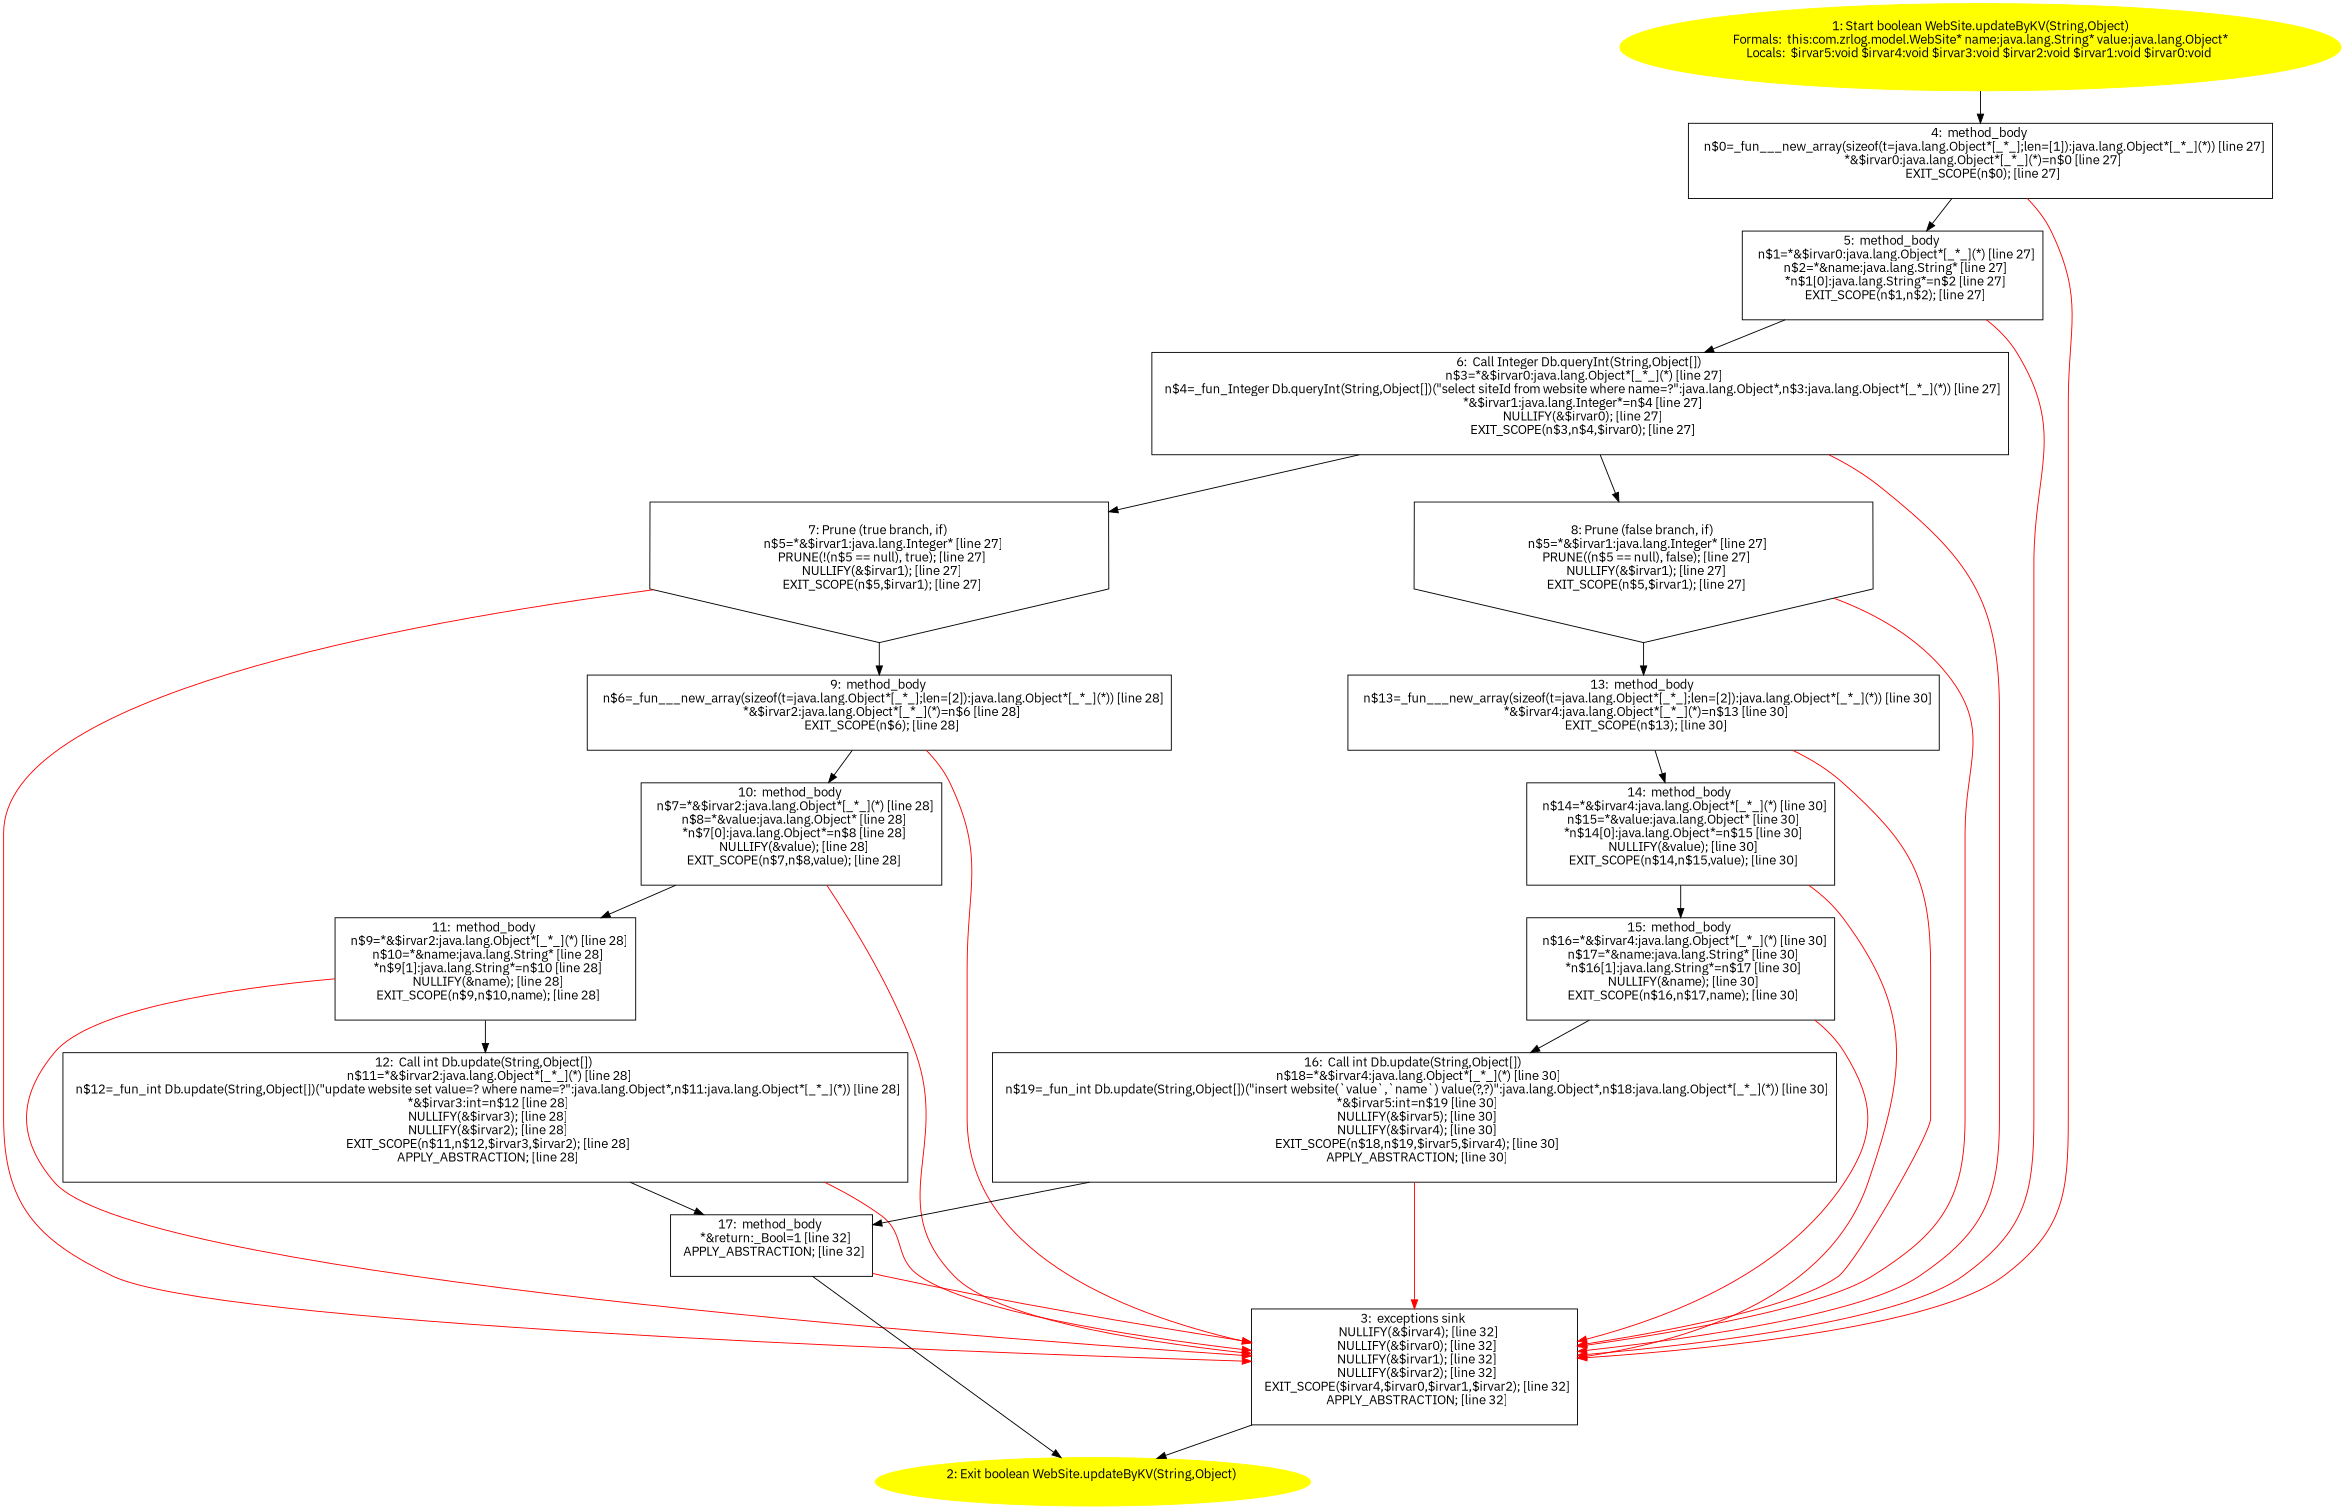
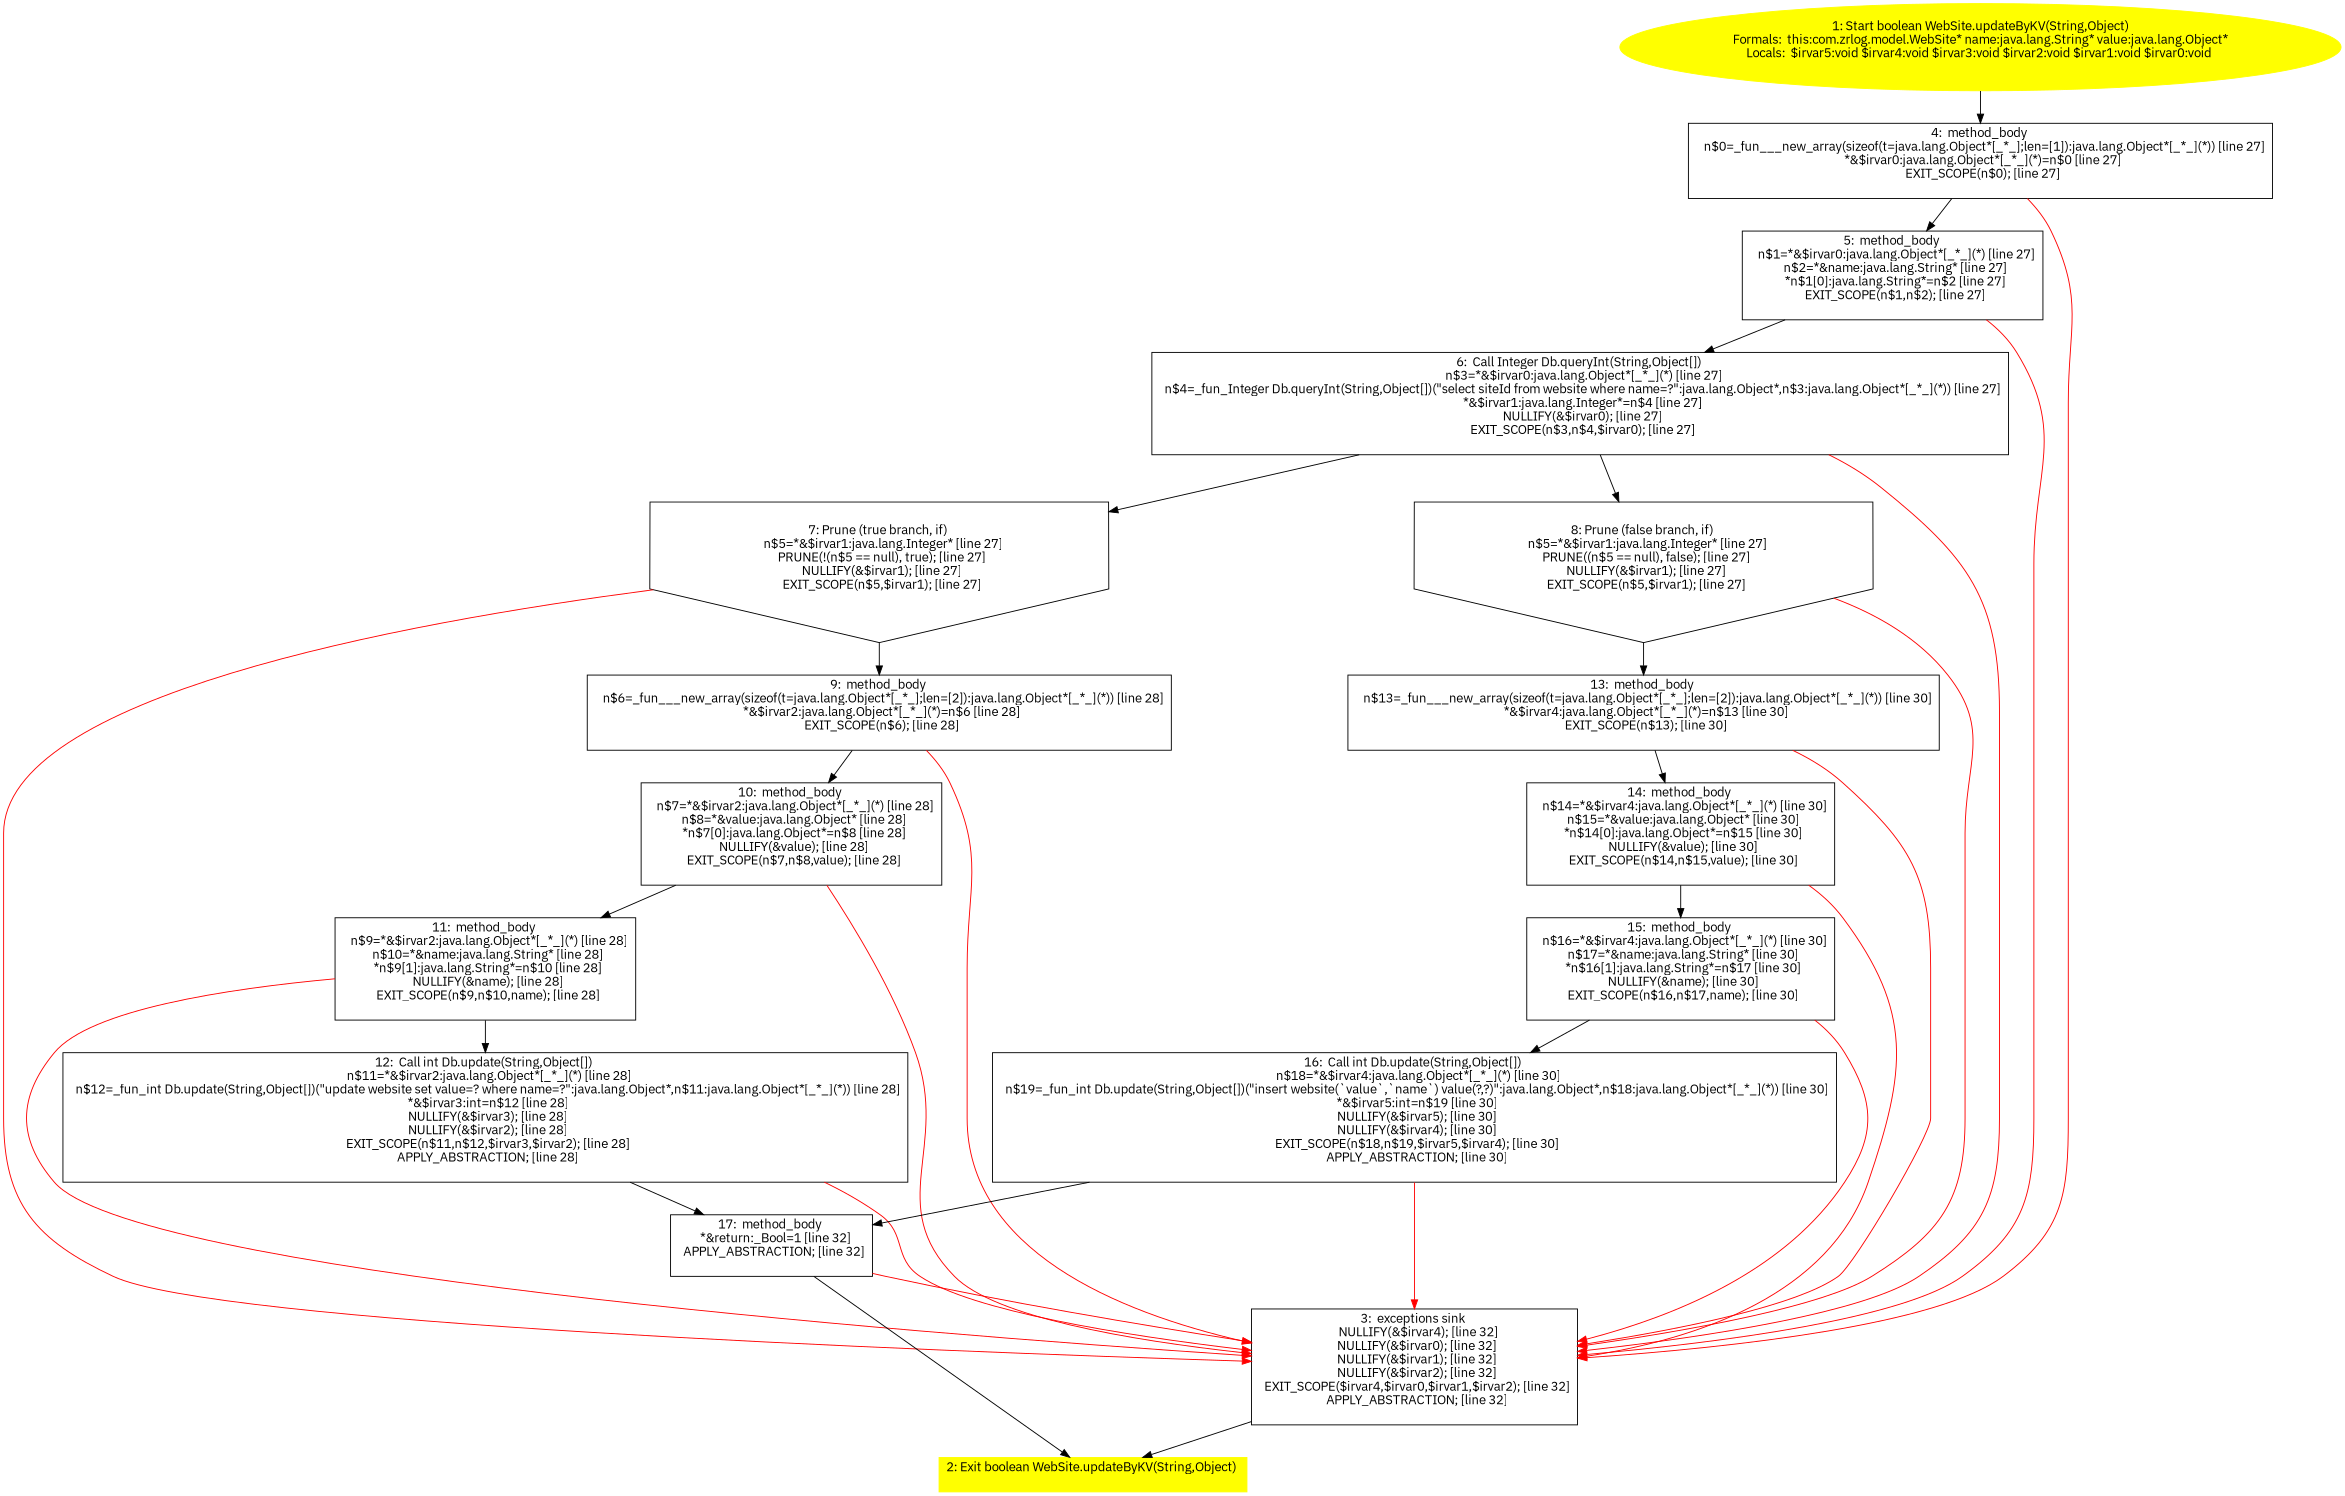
node "2: Exit boolean WebSite.updateByKV(String,Object)": shape ellipse -> box
